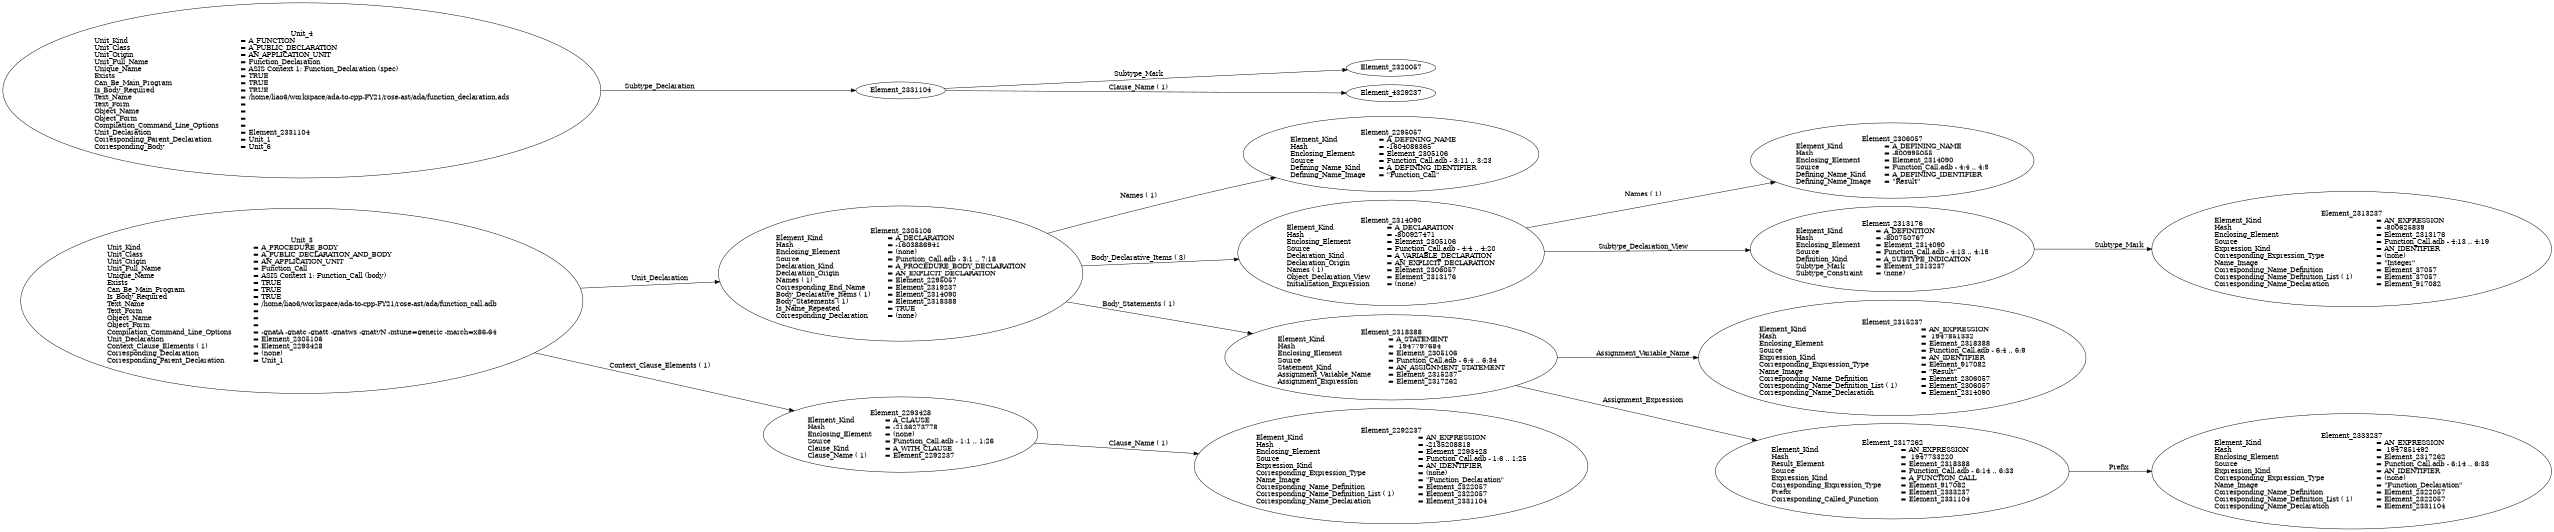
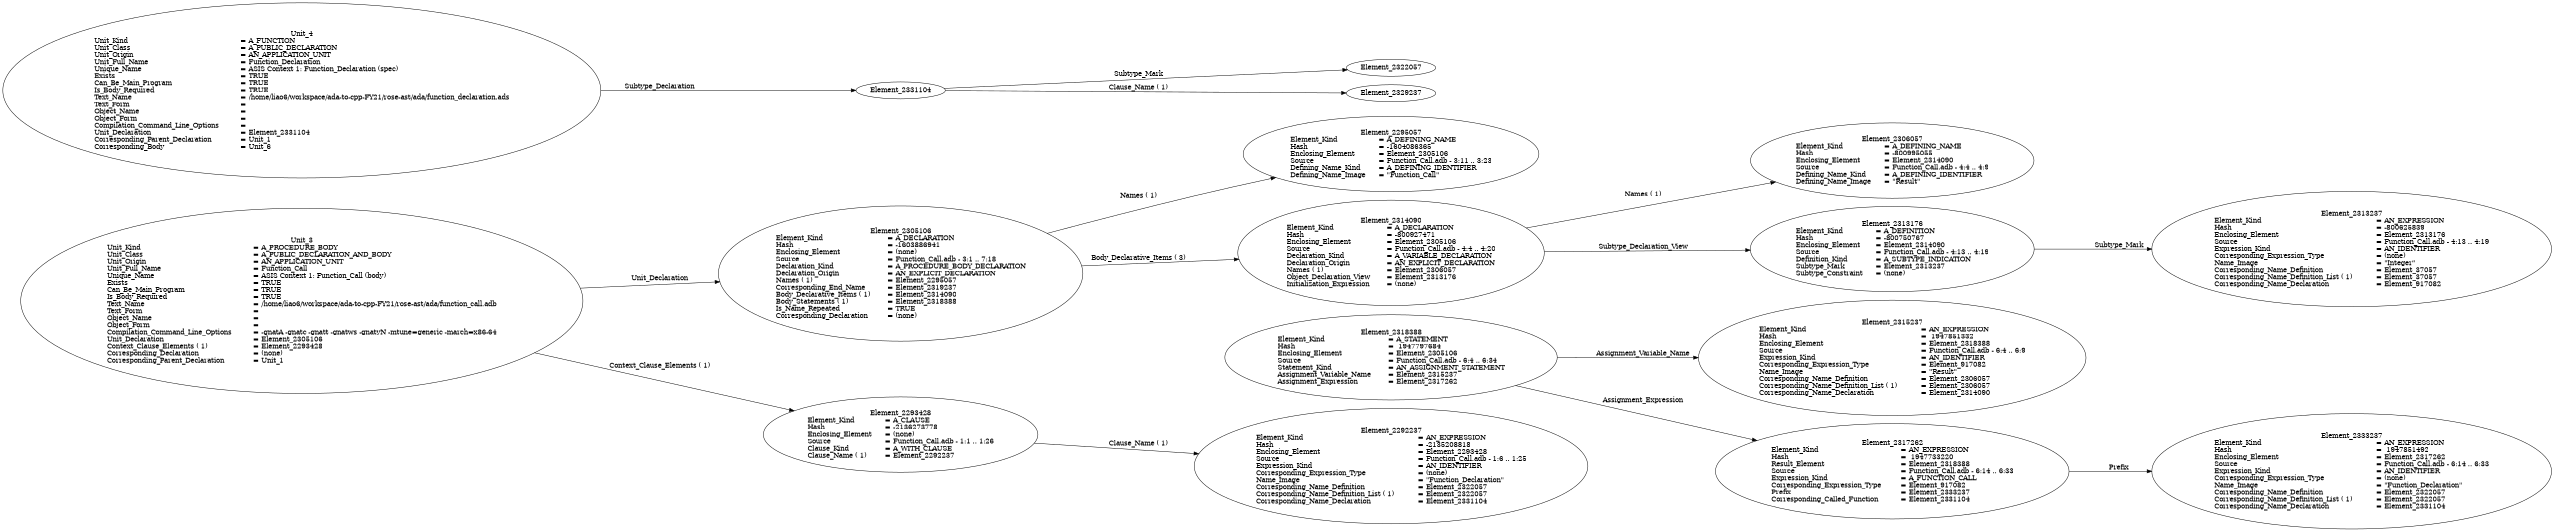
node "Element_2320057": label "Element_2320057" -> "Element_2322057"
node "Element_4329237": label "Element_4329237" -> "Element_2329237"
edge "Element_2305106" -> "Element_2318388": removed, label "Body_Statements ( 1)"
